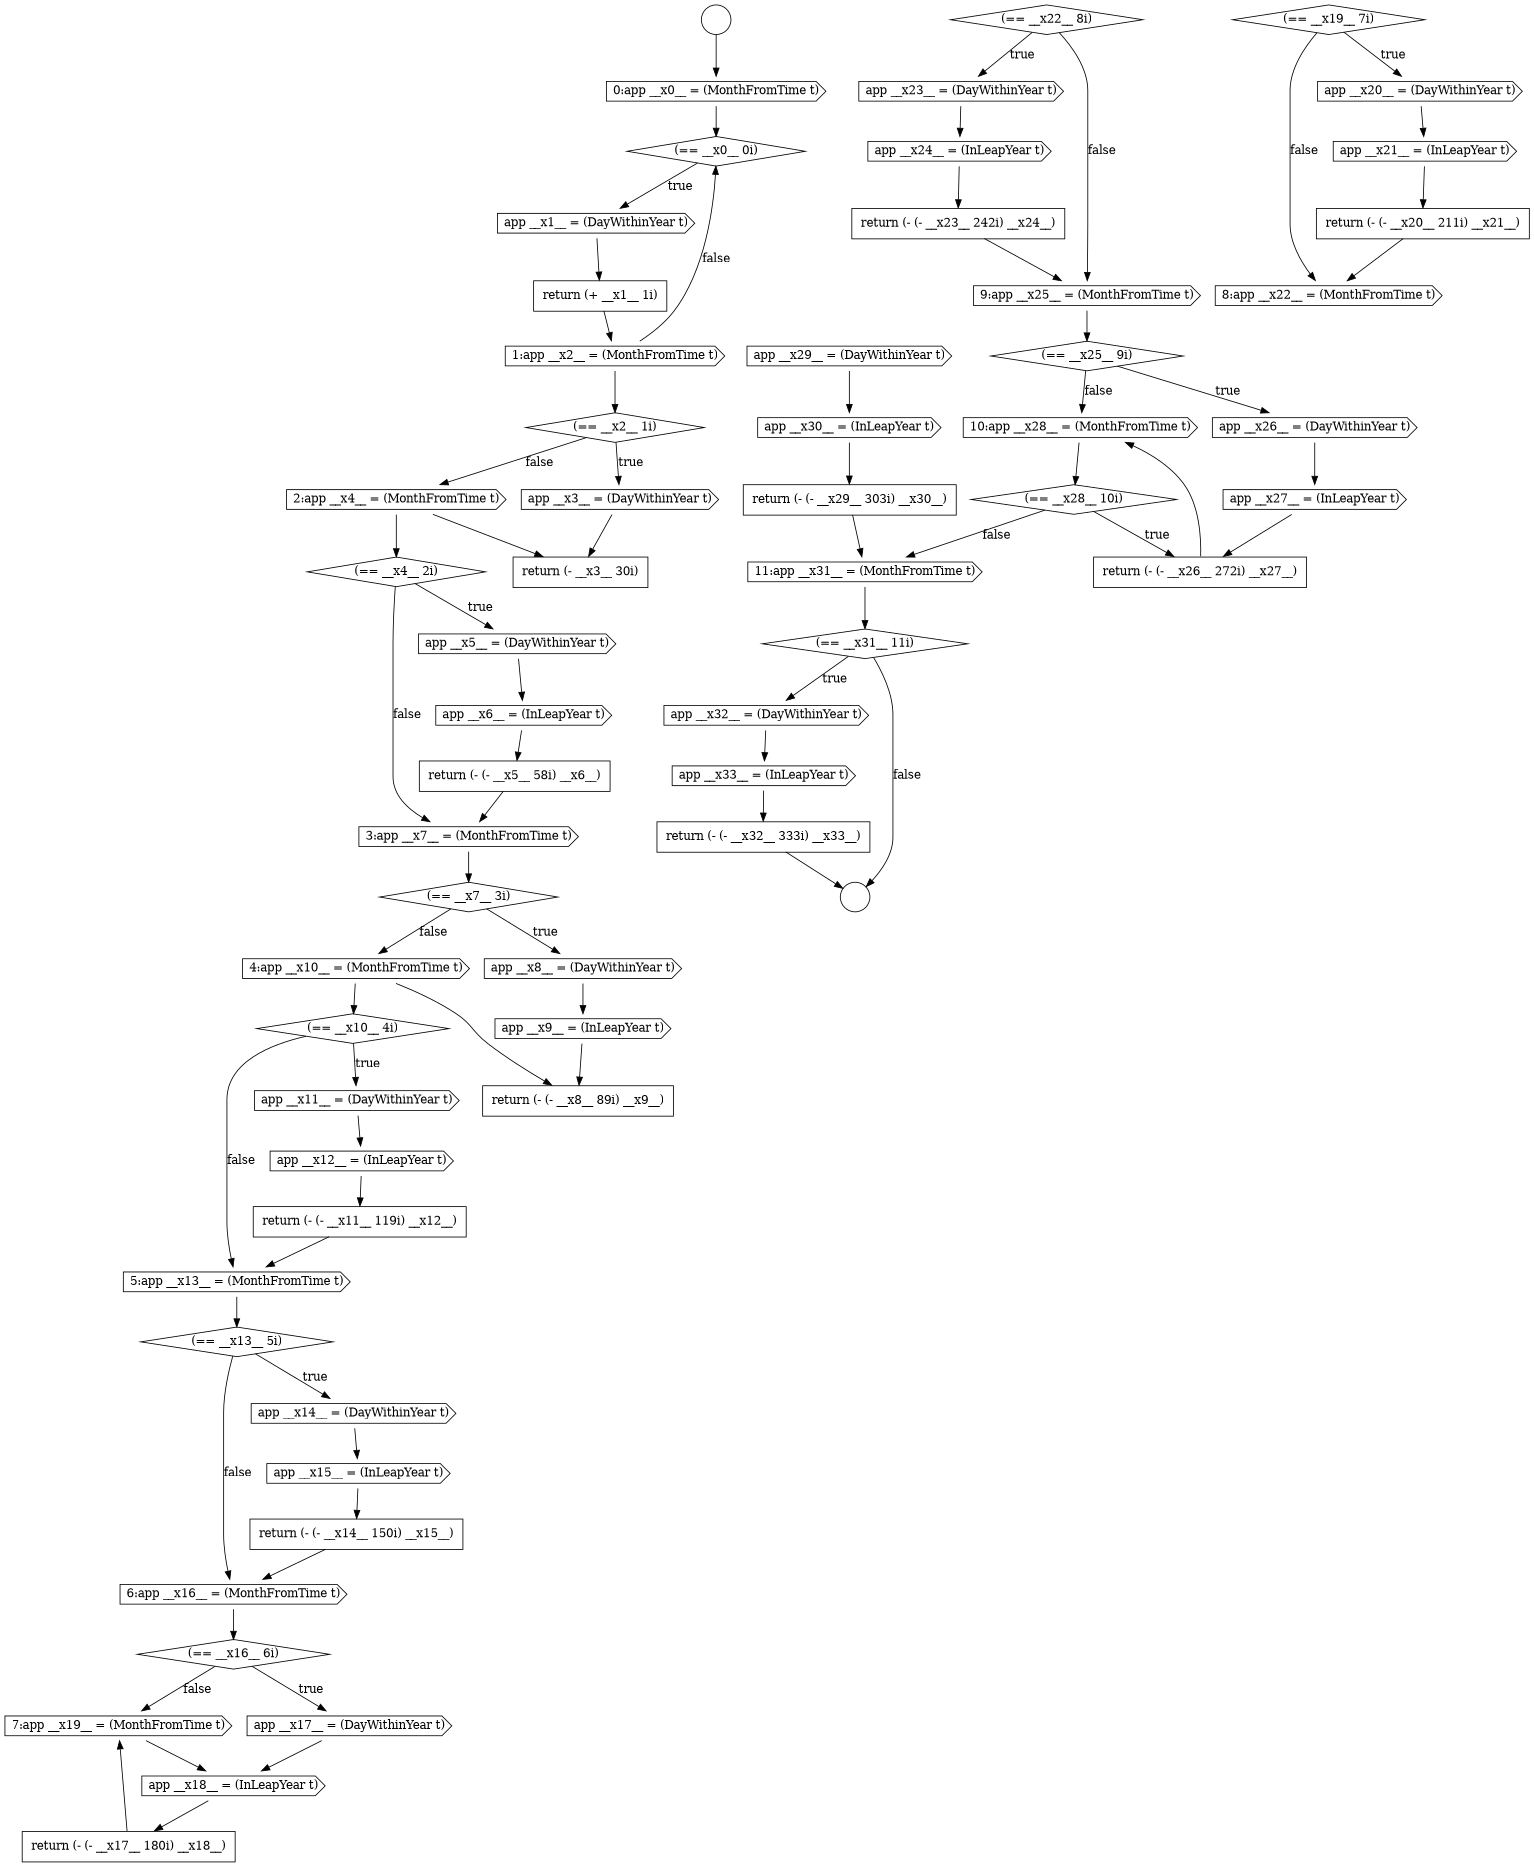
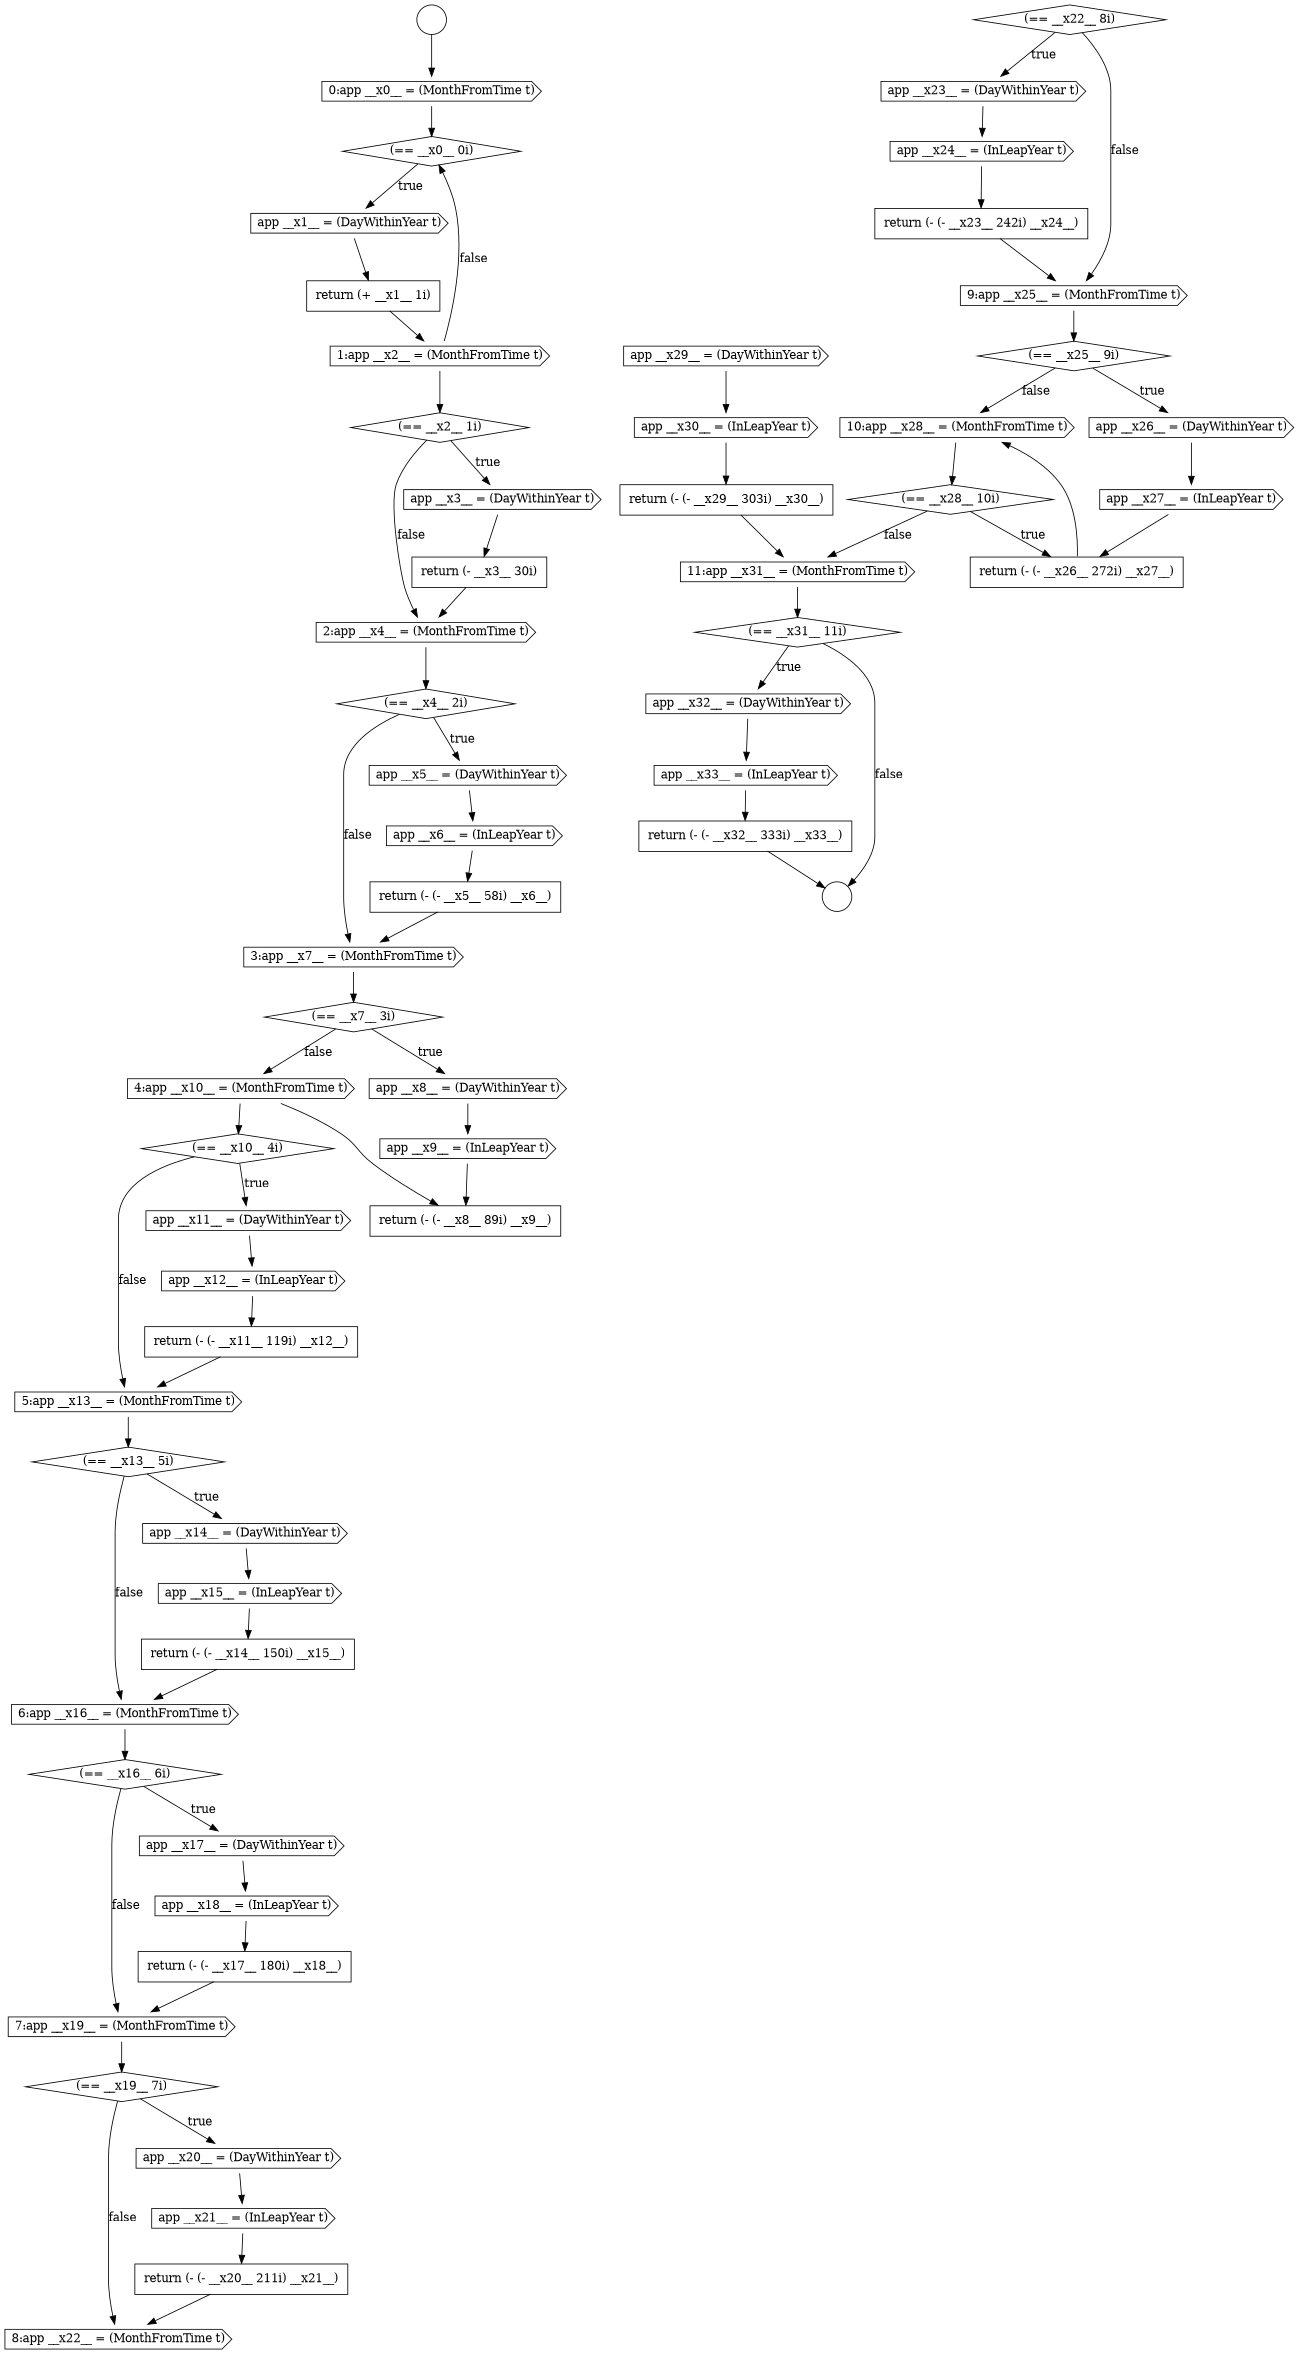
edge "2:app __x4__ = (MonthFromTime t)" -> "return (- __x3__ 30i)": reversed
edge "7:app __x19__ = (MonthFromTime t)" -> "app __x18__ = (InLeapYear t)": now "7:app __x19__ = (MonthFromTime t)" -> "(== __x19__ 7i)"
